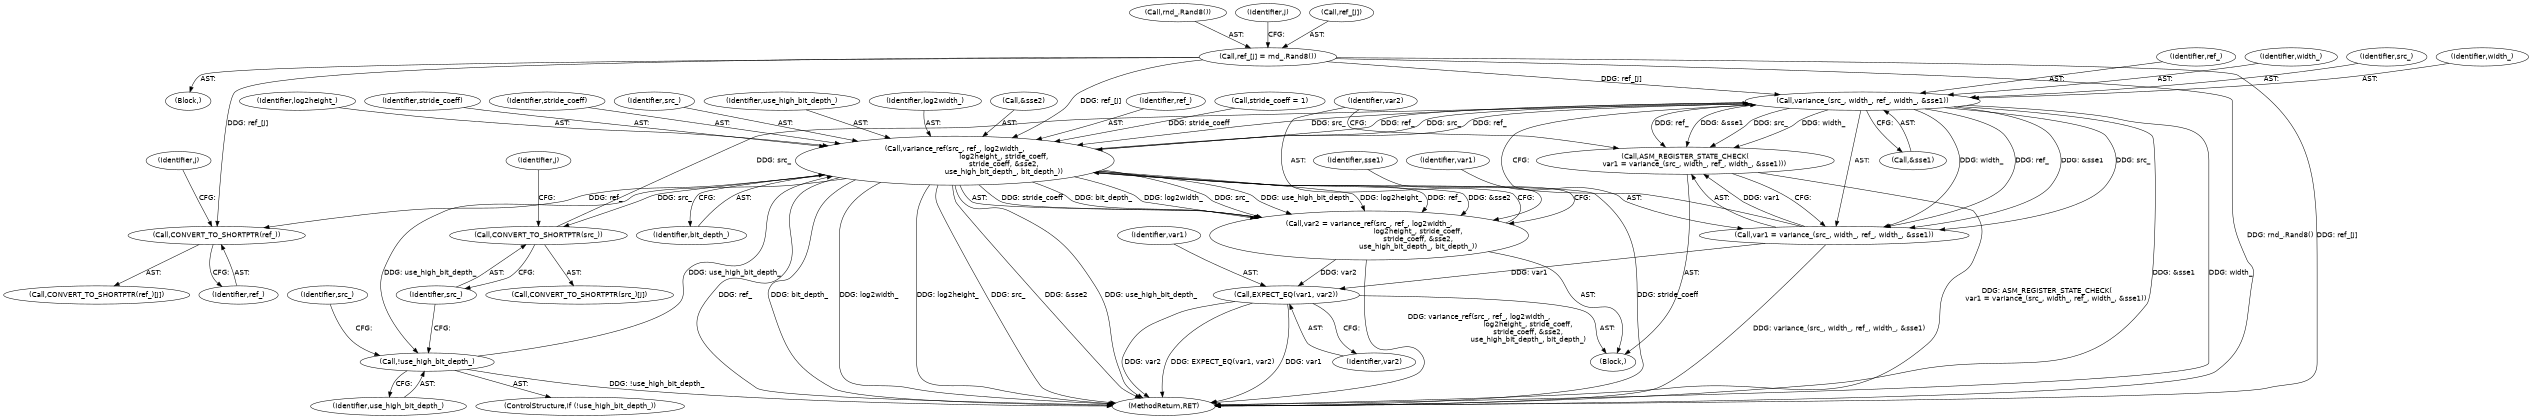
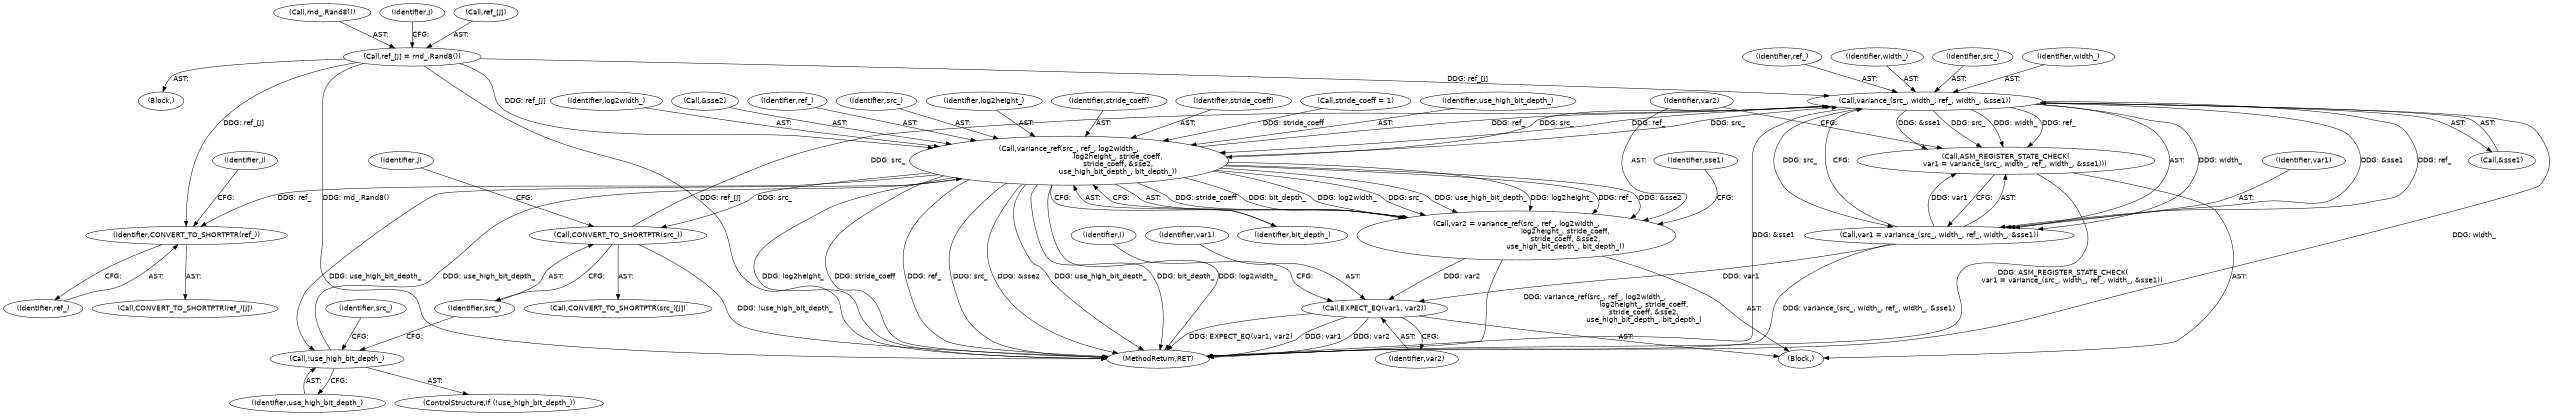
edge "(Call,variance_(src_, width_, ref_, width_, &sse1))" -> "(Call,&sse1)": label "CFG: " -> "AST: "
node "(Call,CONVERT_TO_SHORTPTR(ref_))": label "(Call,CONVERT_TO_SHORTPTR(ref_))" -> "(Identifier,CONVERT_TO_SHORTPTR(ref_))"
node "(Identifier,i)": added
edge "(Call,!use_high_bit_depth_)" -> "(MethodReturn,RET)": now "(Call,CONVERT_TO_SHORTPTR(src_))" -> "(MethodReturn,RET)"
